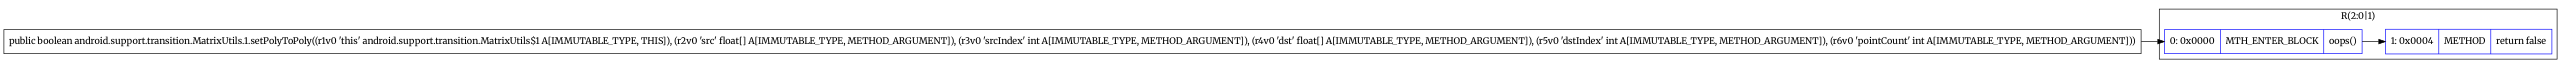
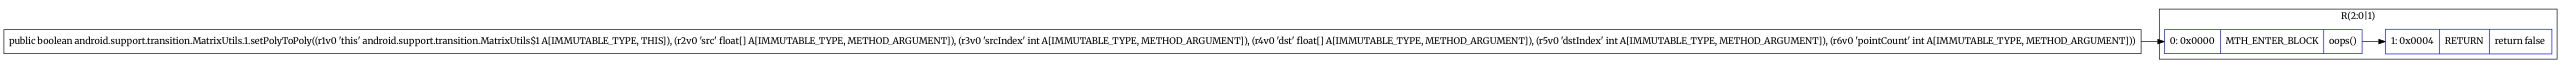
node "1: 0x0004": text "METHOD" -> "RETURN"
